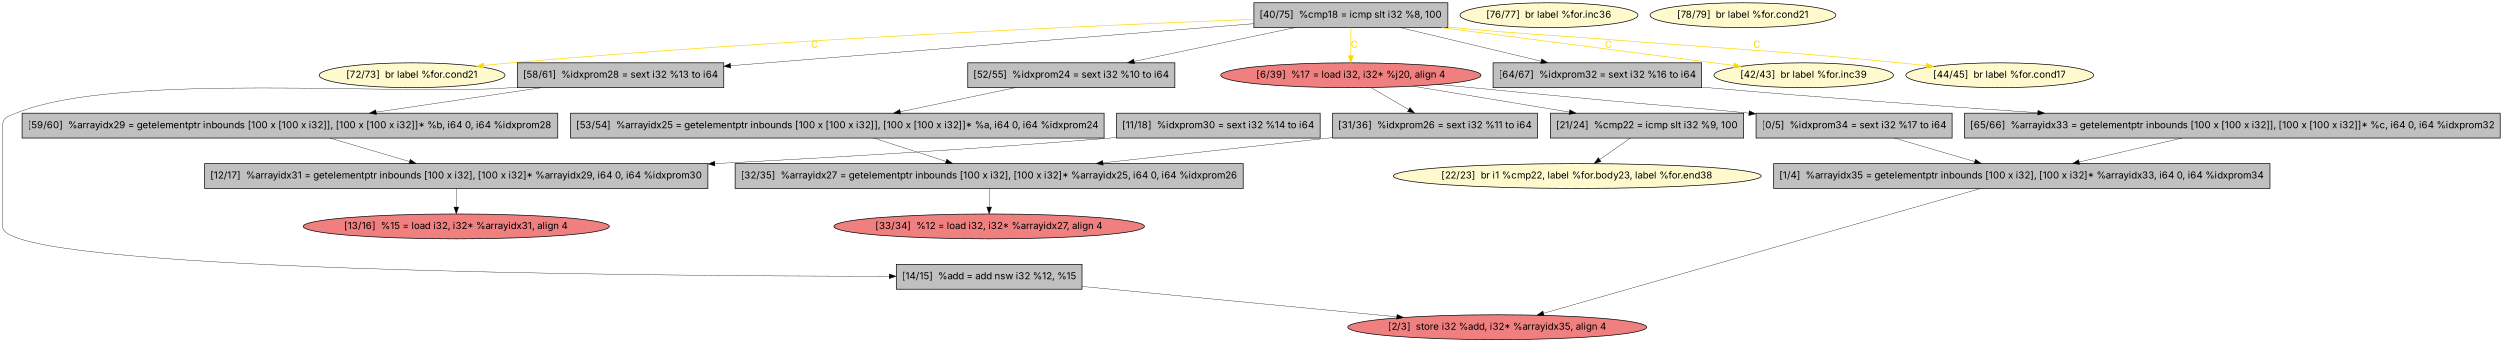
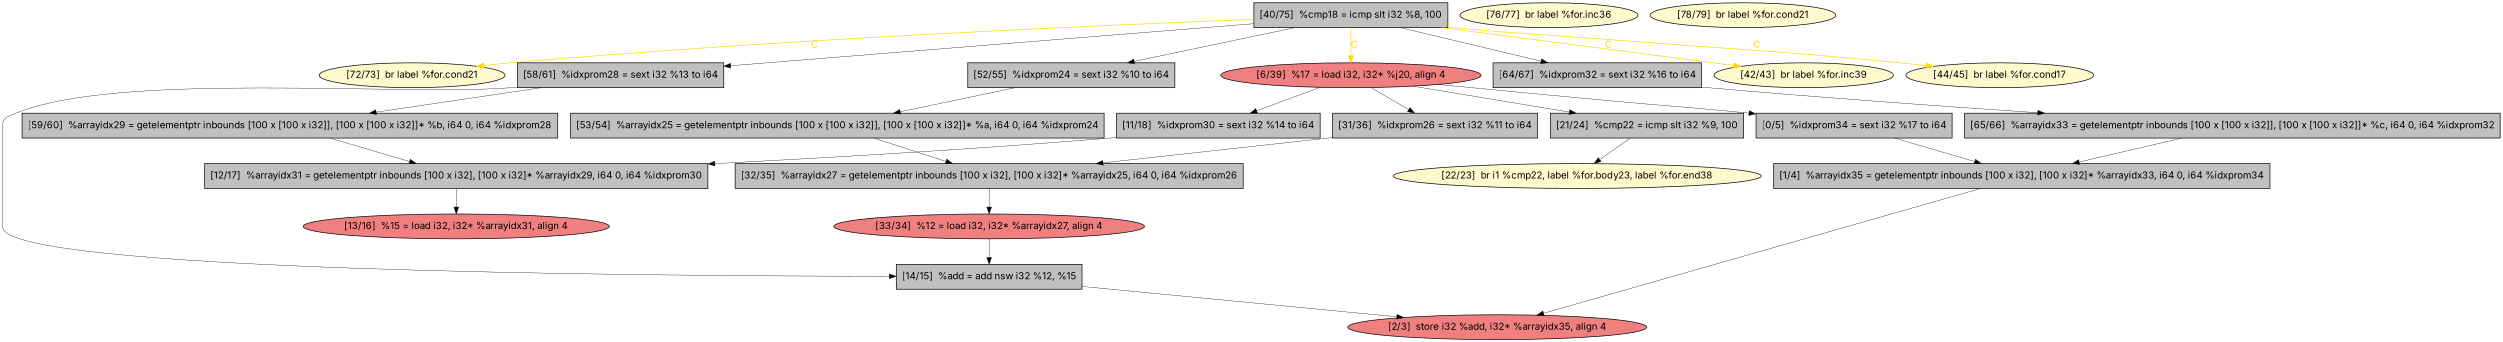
edge "[6/39]  %17 = load i32, i32* %j20, align 4" -> "[11/18]  %idxprom30 = sext i32 %14 to i64": added
edge "[33/34]  %12 = load i32, i32* %arrayidx27, align 4" -> "[14/15]  %add = add nsw i32 %12, %15": added
